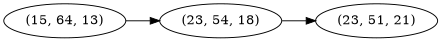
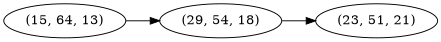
node "(23, 54, 18)": label "(23, 54, 18)" -> "(29, 54, 18)"
